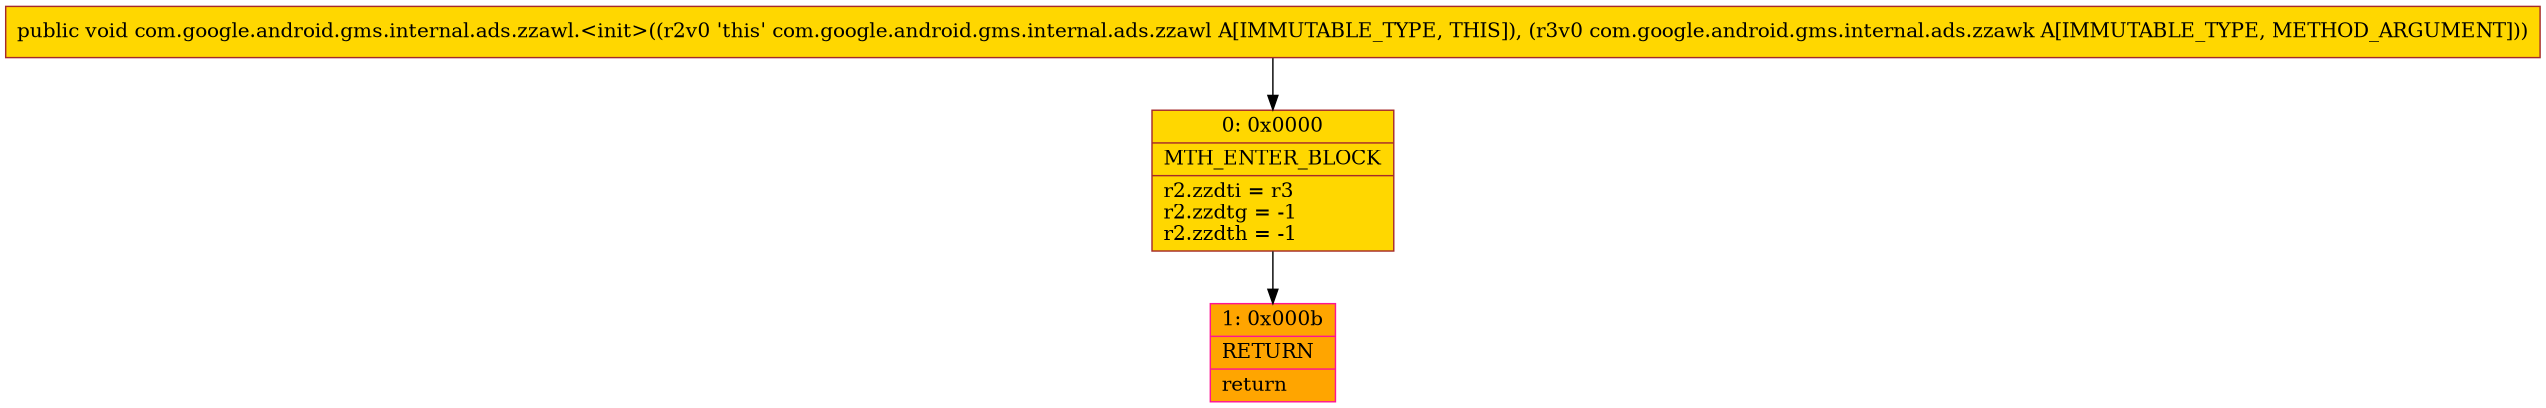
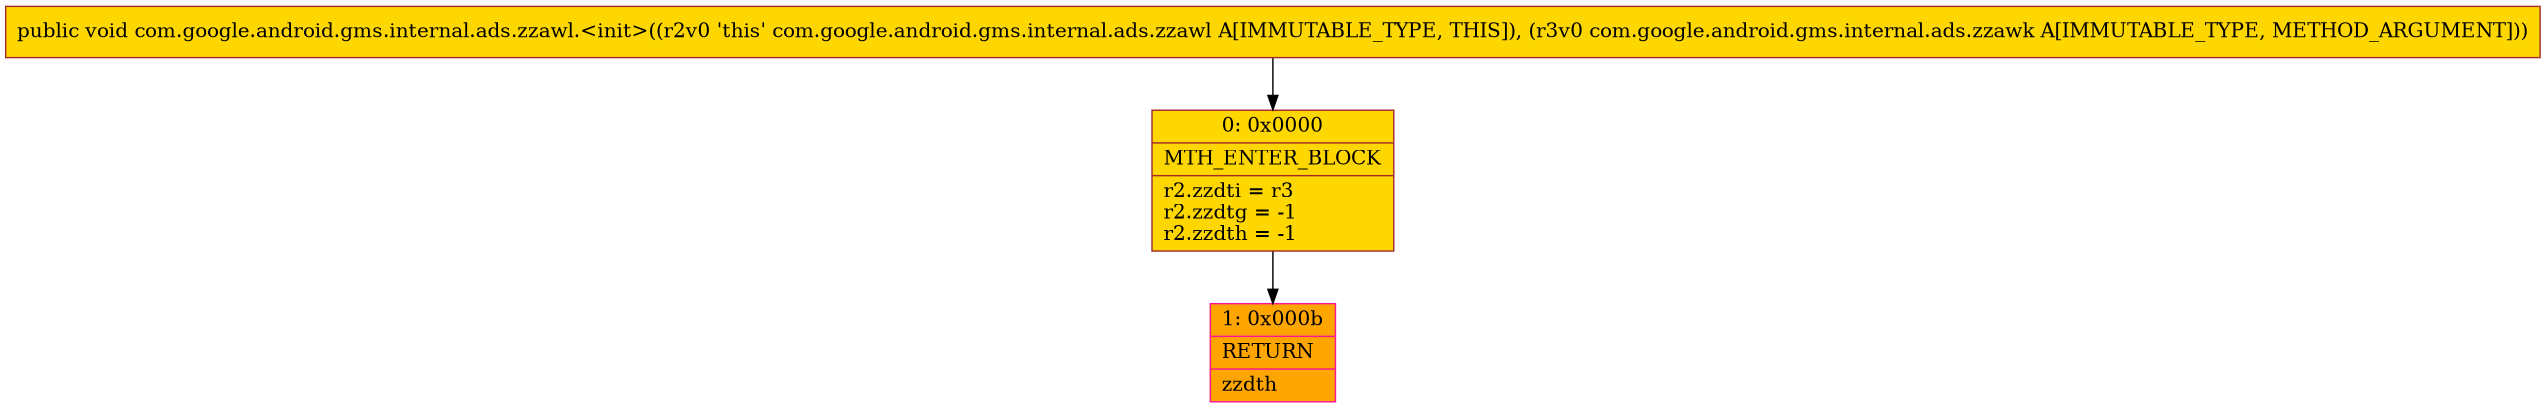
node "1: 0x000b": text "return" -> "zzdth"
